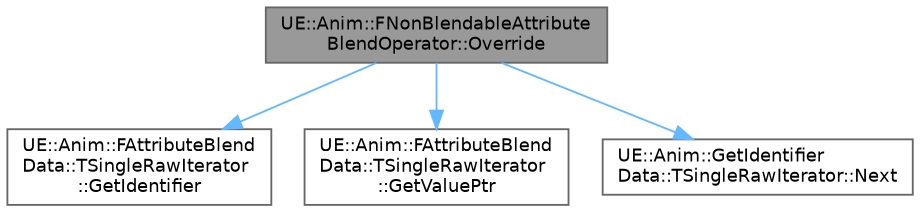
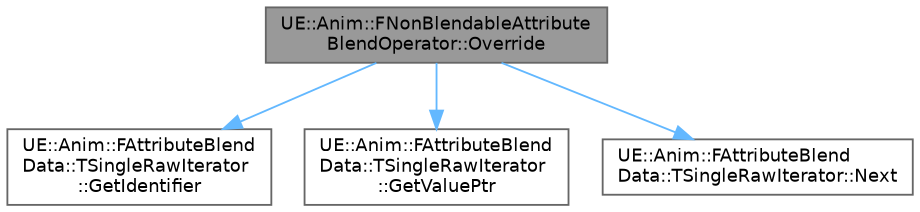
node "UE::Anim::GetIdentifier Data::TSingleRawIterator::Next": label "UE::Anim::GetIdentifier Data::TSingleRawIterator::Next" -> "UE::Anim::FAttributeBlend Data::TSingleRawIterator::Next"
